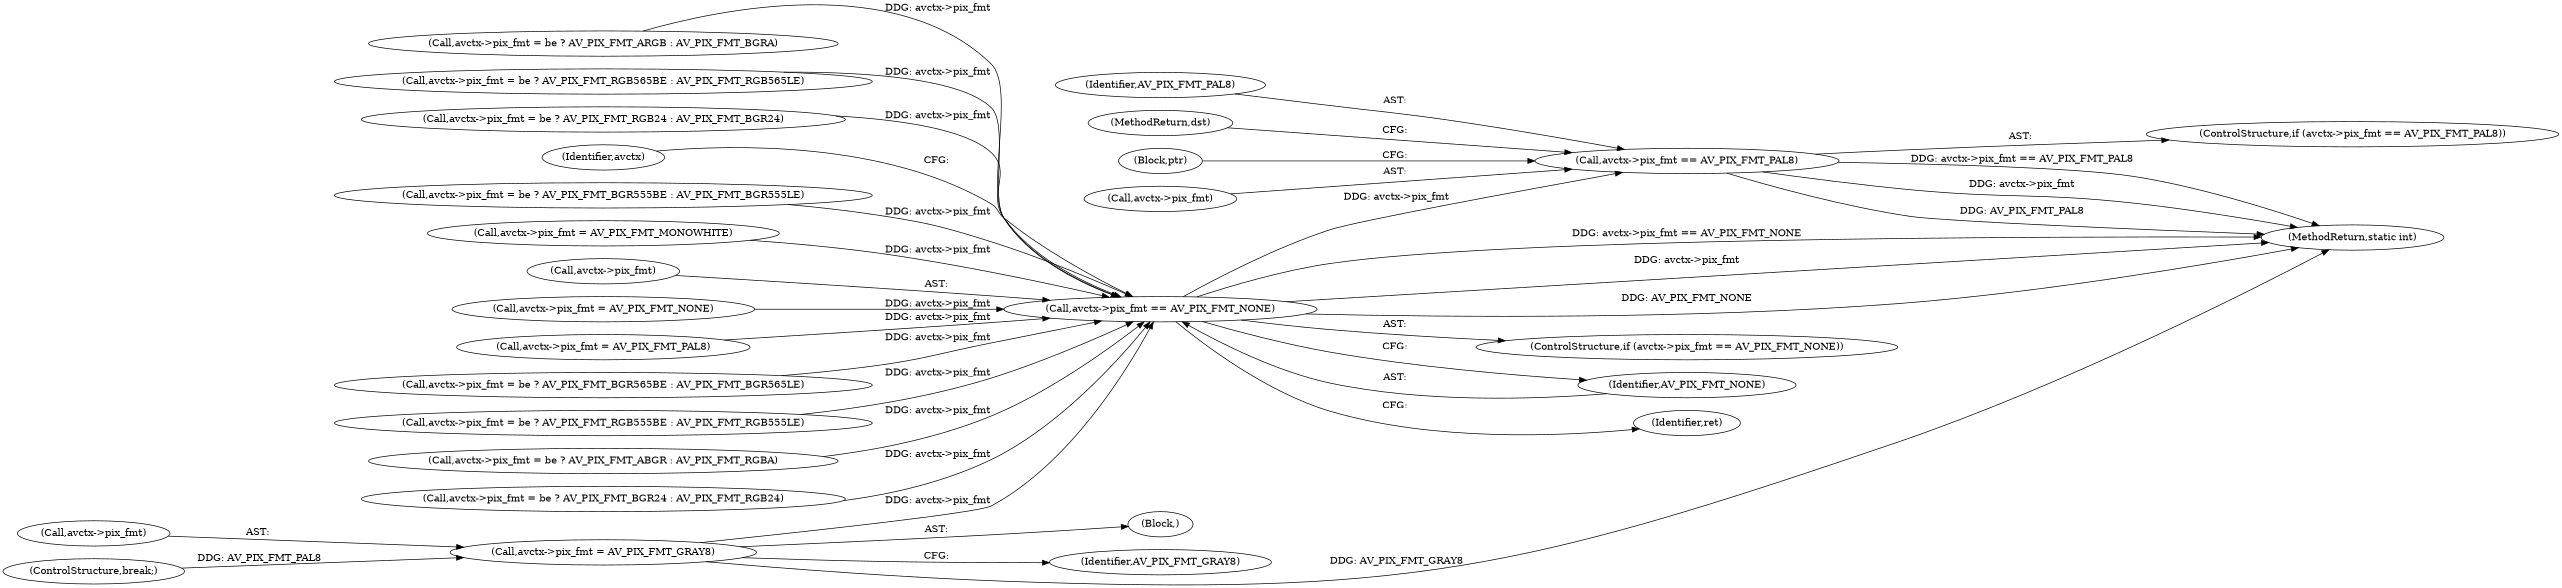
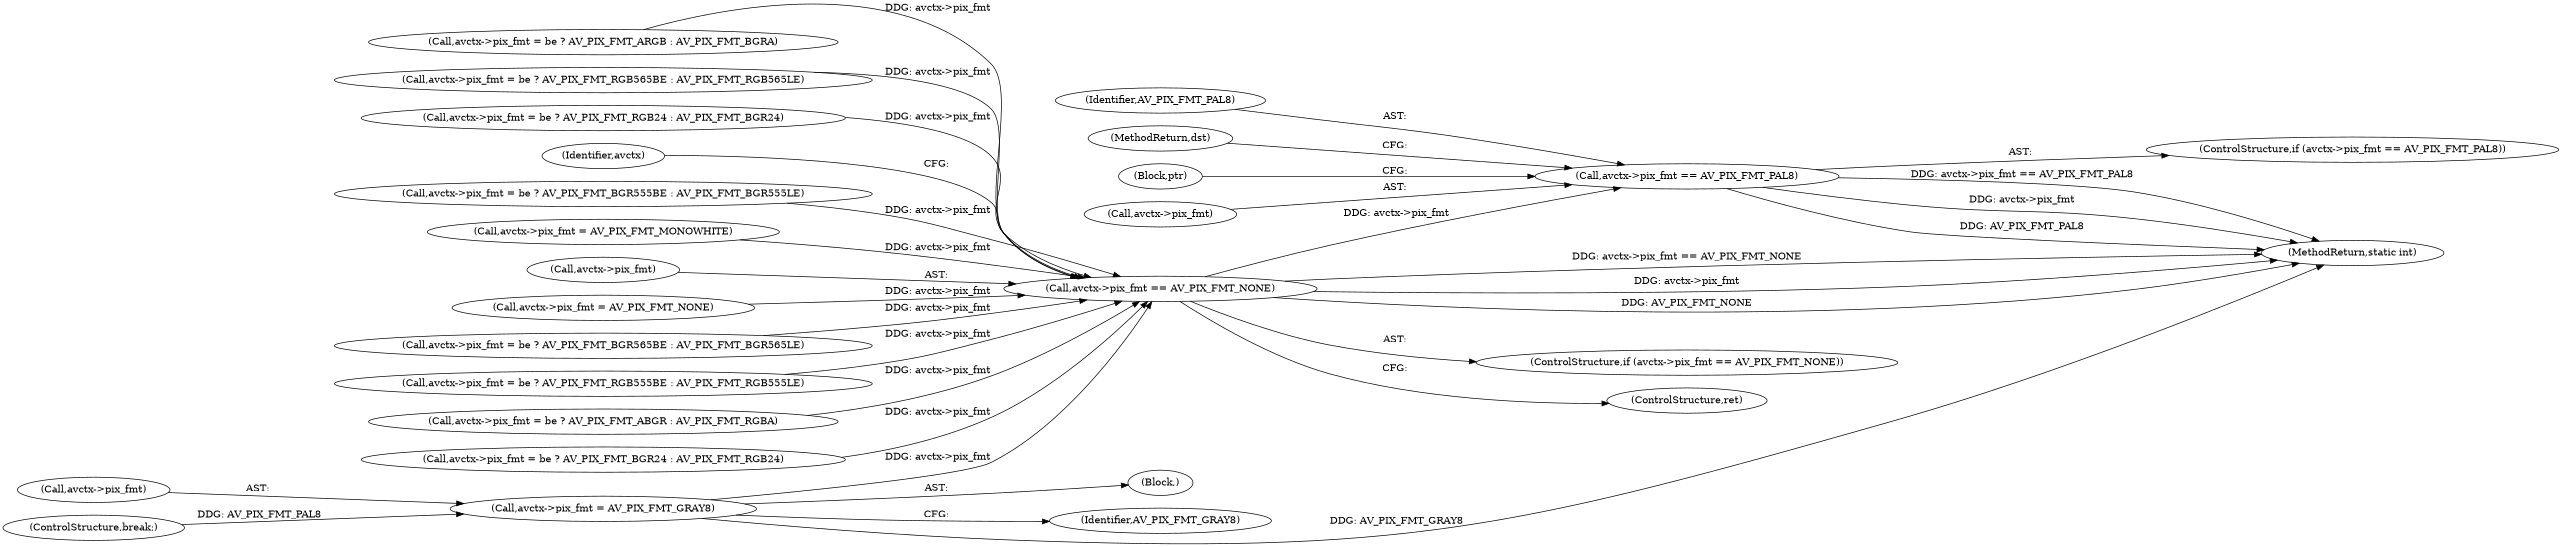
node "(Call,avctx->pix_fmt = AV_PIX_FMT_PAL8)": removed
node "(Identifier,AV_PIX_FMT_NONE)": removed
node "(Identifier,ret)": label "(Identifier,ret)" -> "(ControlStructure,ret)"
